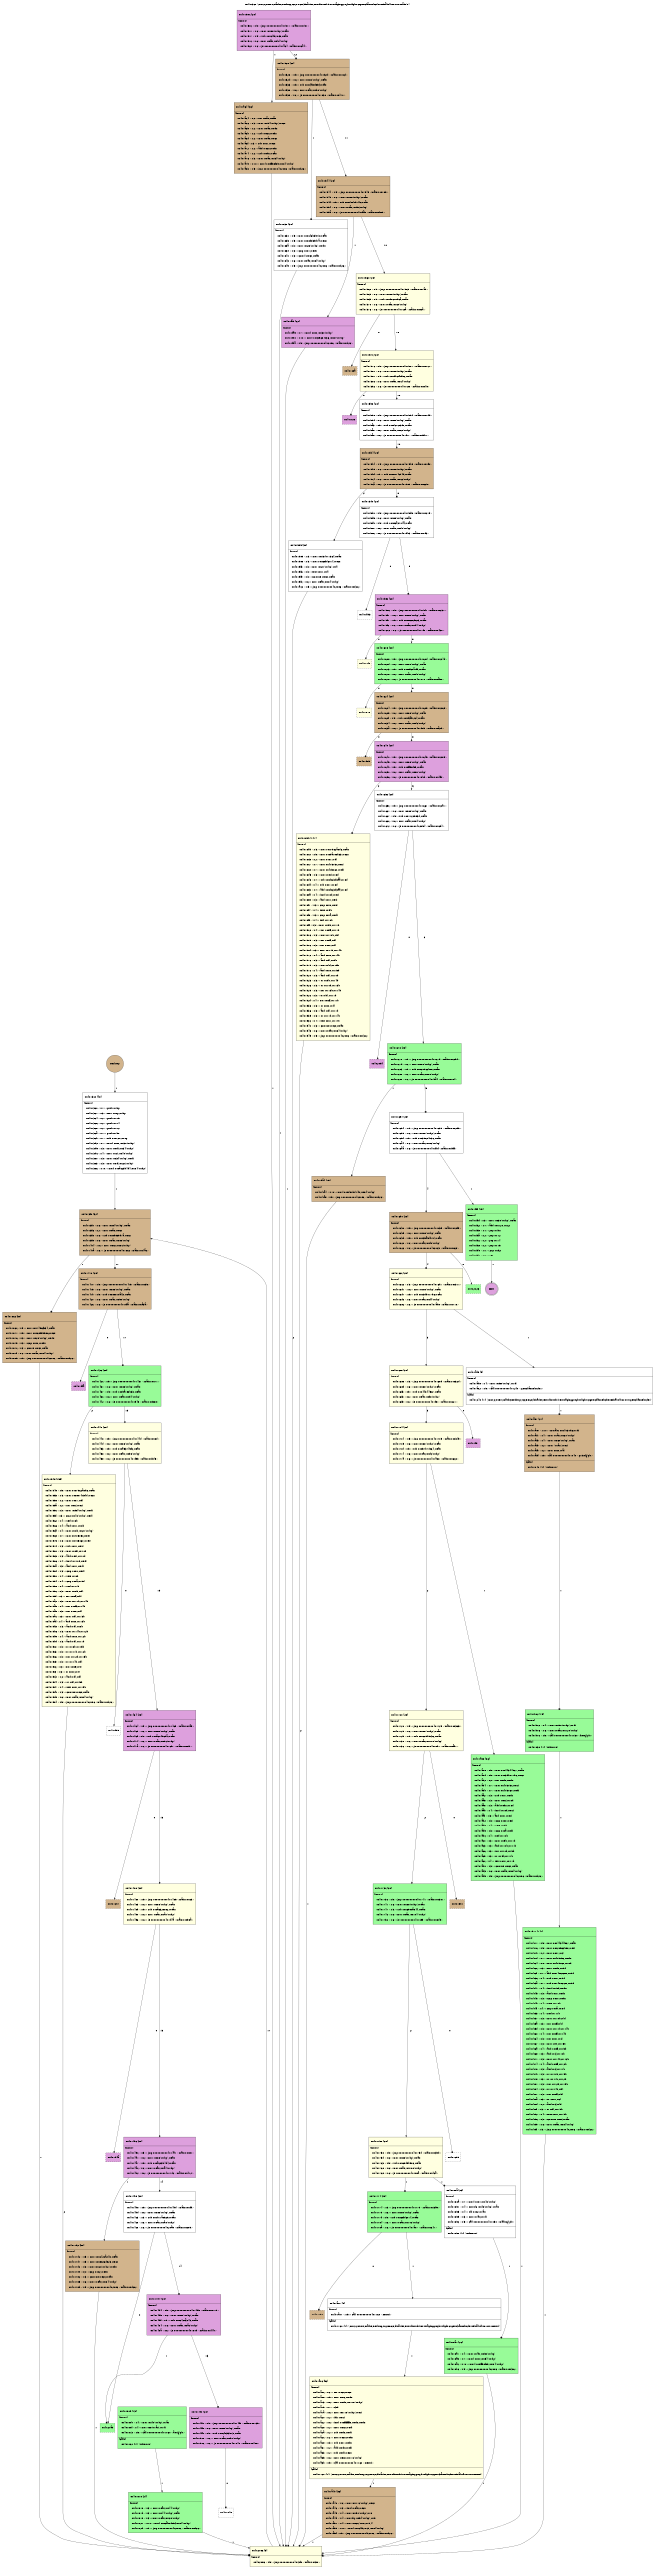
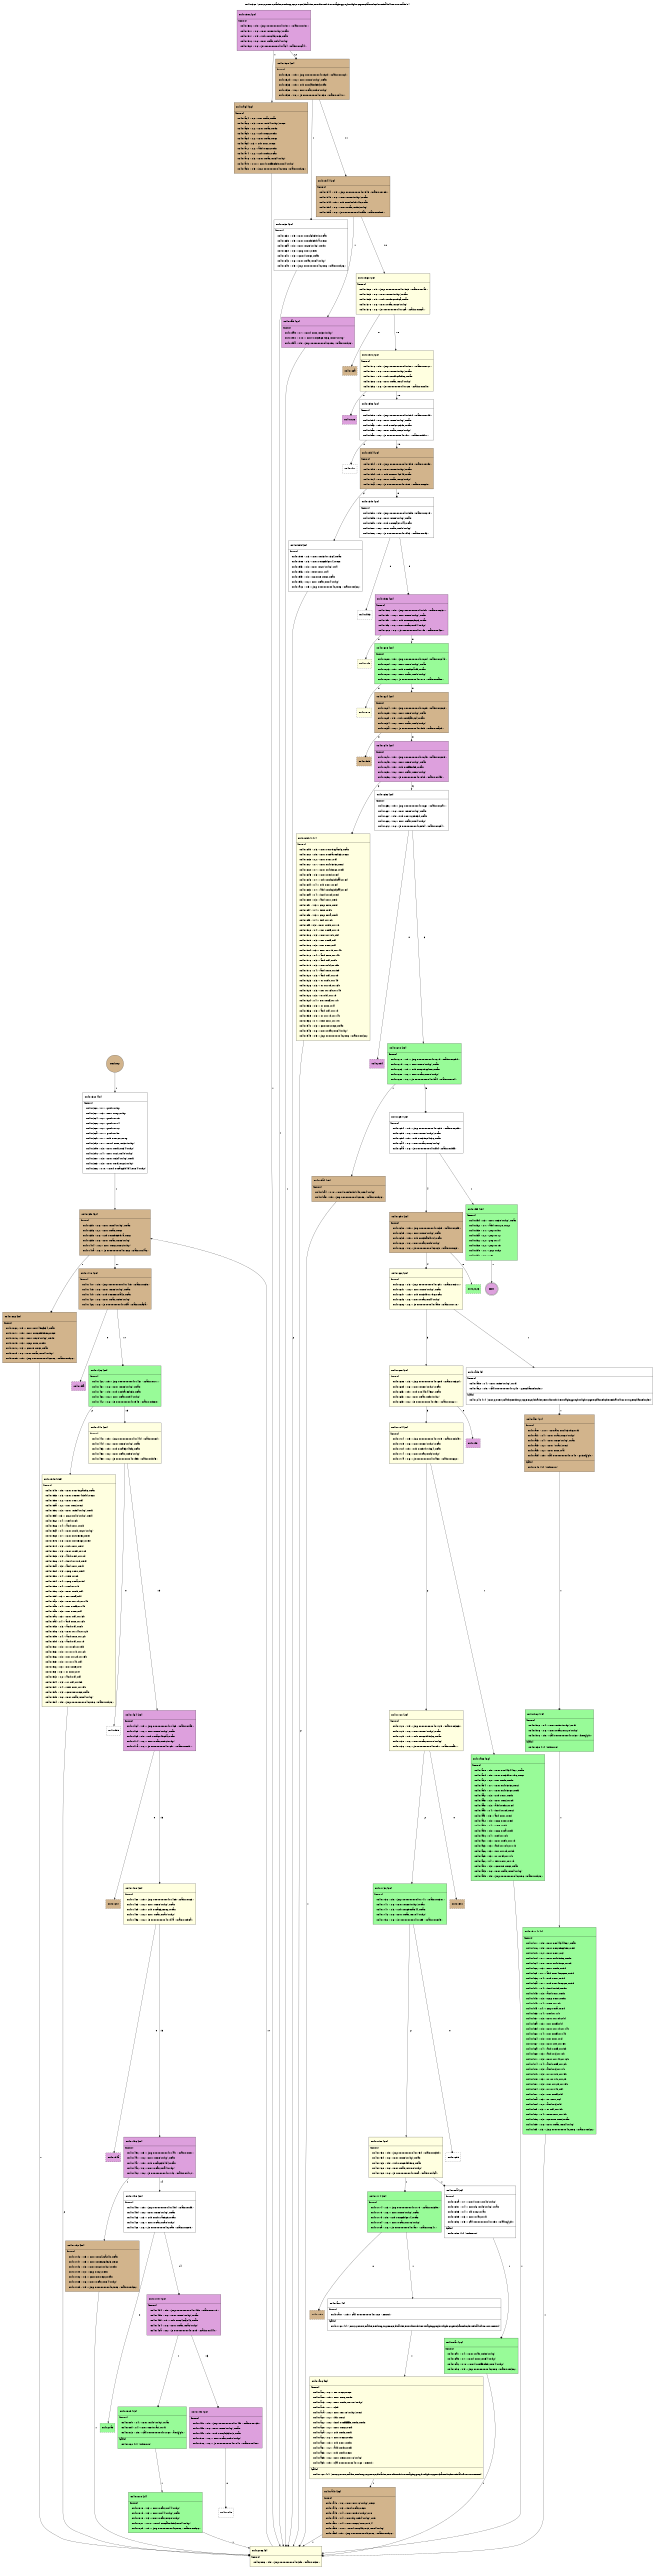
node "0x401f77": added
edge "0x4014d4 [28]" -> "0x4020a9": now "0x4014d4 [28]" -> "0x40180b [13]"
